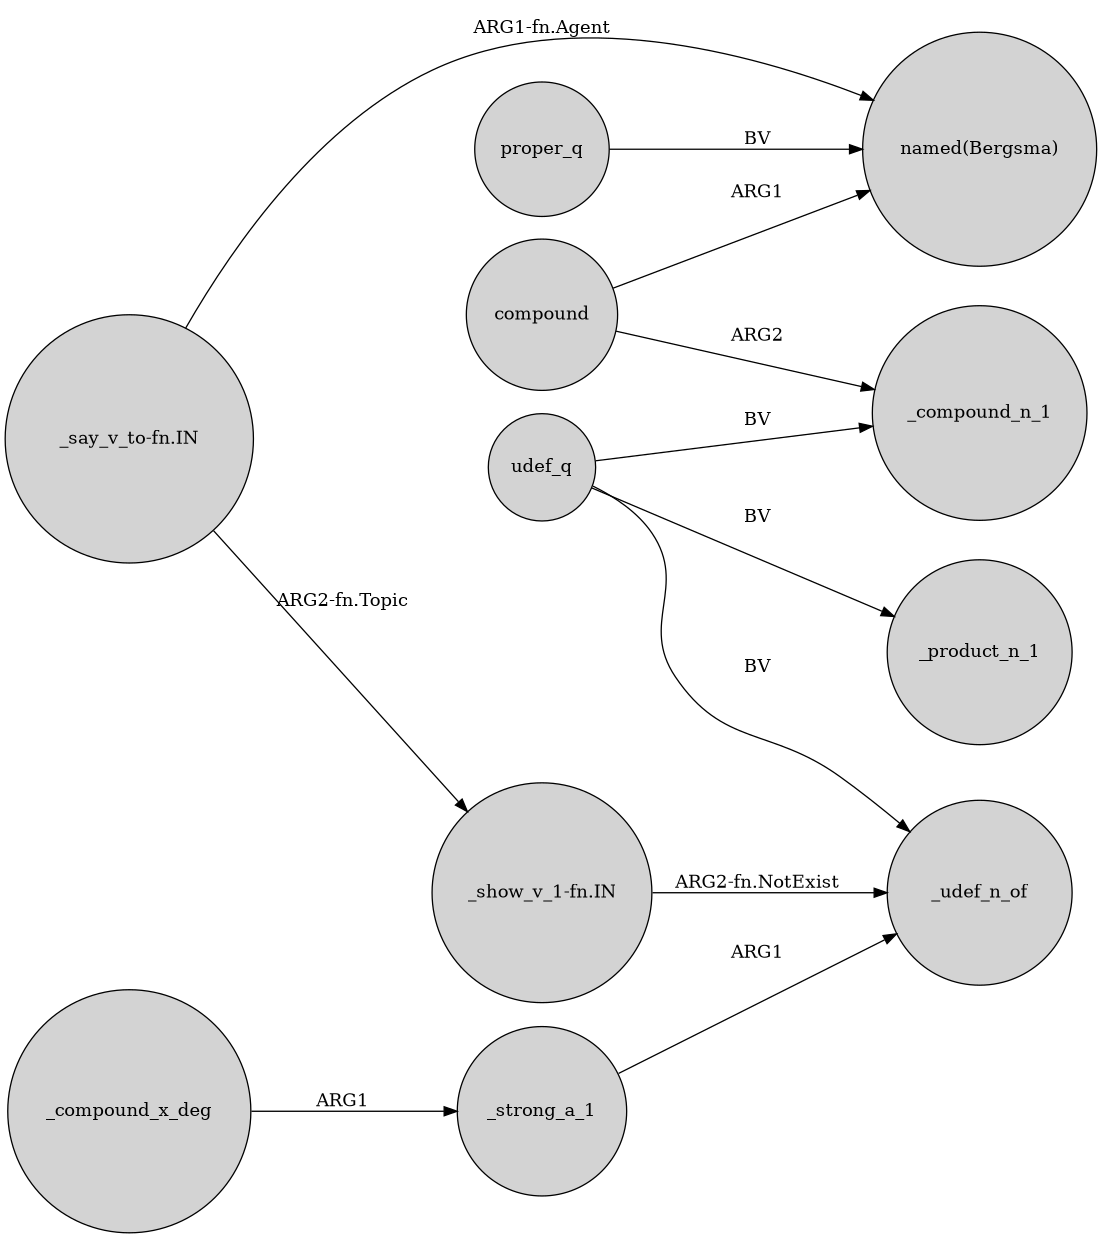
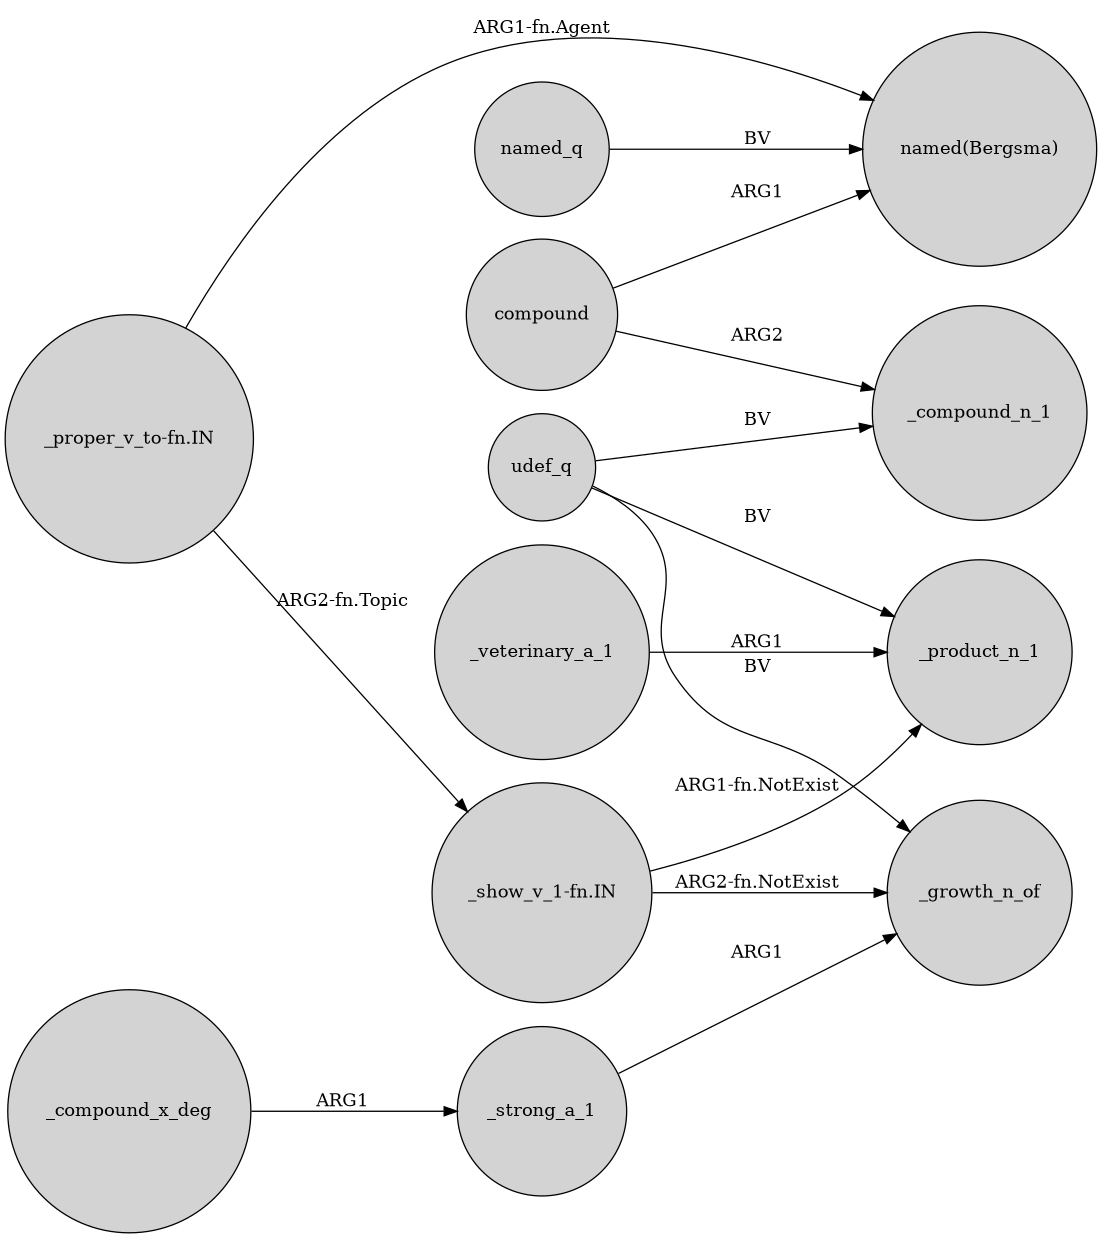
node "proper_q": label "proper_q" -> "named_q"
node "_say_v_to-fn.IN": label "_say_v_to-fn.IN" -> "_proper_v_to-fn.IN"
node "_veterinary_a_1": added
edge "_show_v_1-fn.IN" -> "_product_n_1": added, label "ARG1-fn.NotExist"
node "_udef_n_of": label "_udef_n_of" -> "_growth_n_of"
